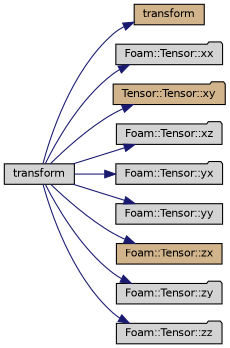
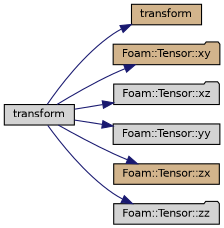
node "Foam::Tensor::xx": removed
node "Tensor::Tensor::xy": label "Tensor::Tensor::xy" -> "Foam::Tensor::xy"
node "Foam::Tensor::yx": removed
node "Foam::Tensor::zy": removed
